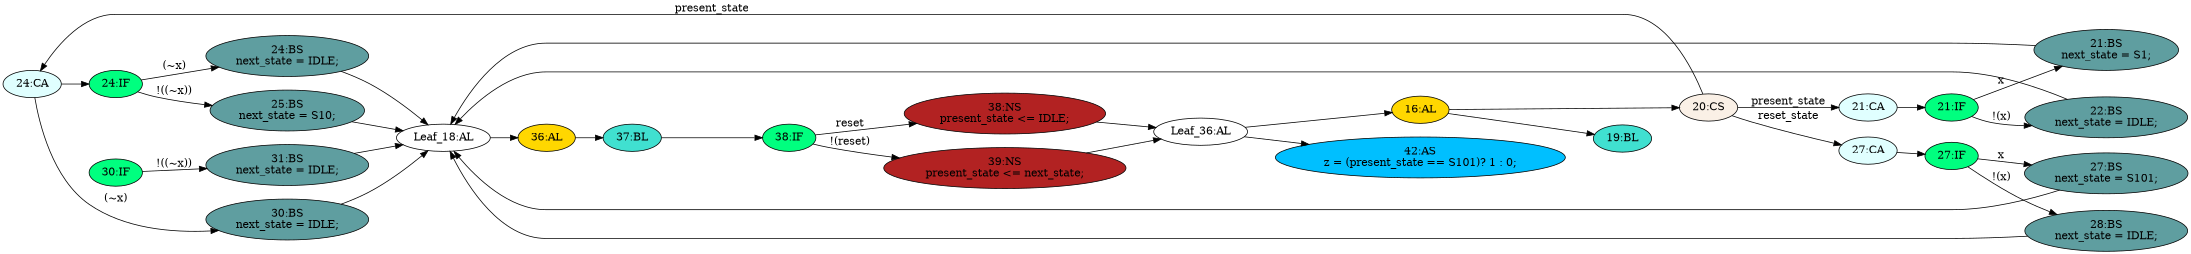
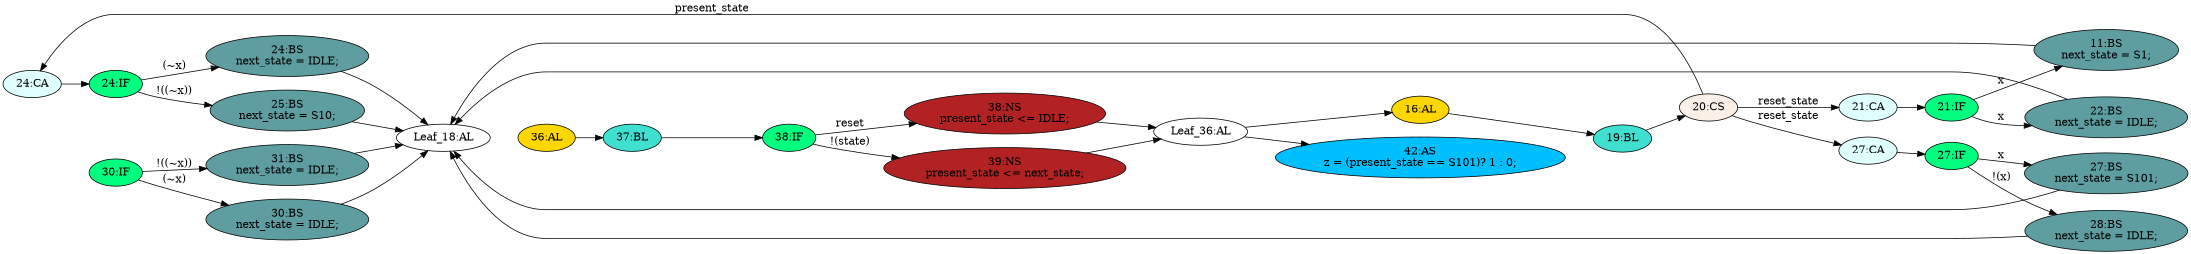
node "21:BS next_state = S1;": label "21:BS next_state = S1;" -> "11:BS next_state = S1;"
edge "20:CS" -> "21:CA": label "present_state" -> "reset_state"
edge "16:AL" -> "20:CS": now "19:BL" -> "20:CS"
edge "21:IF" -> "22:BS next_state = IDLE;": label "!(x)" -> "x"
edge "Leaf_18:AL" -> "36:AL": removed
edge "38:IF" -> "39:NS present_state <= next_state;": label "!(reset)" -> "!(state)"
edge "24:CA" -> "30:BS next_state = IDLE;": now "30:IF" -> "30:BS next_state = IDLE;"
